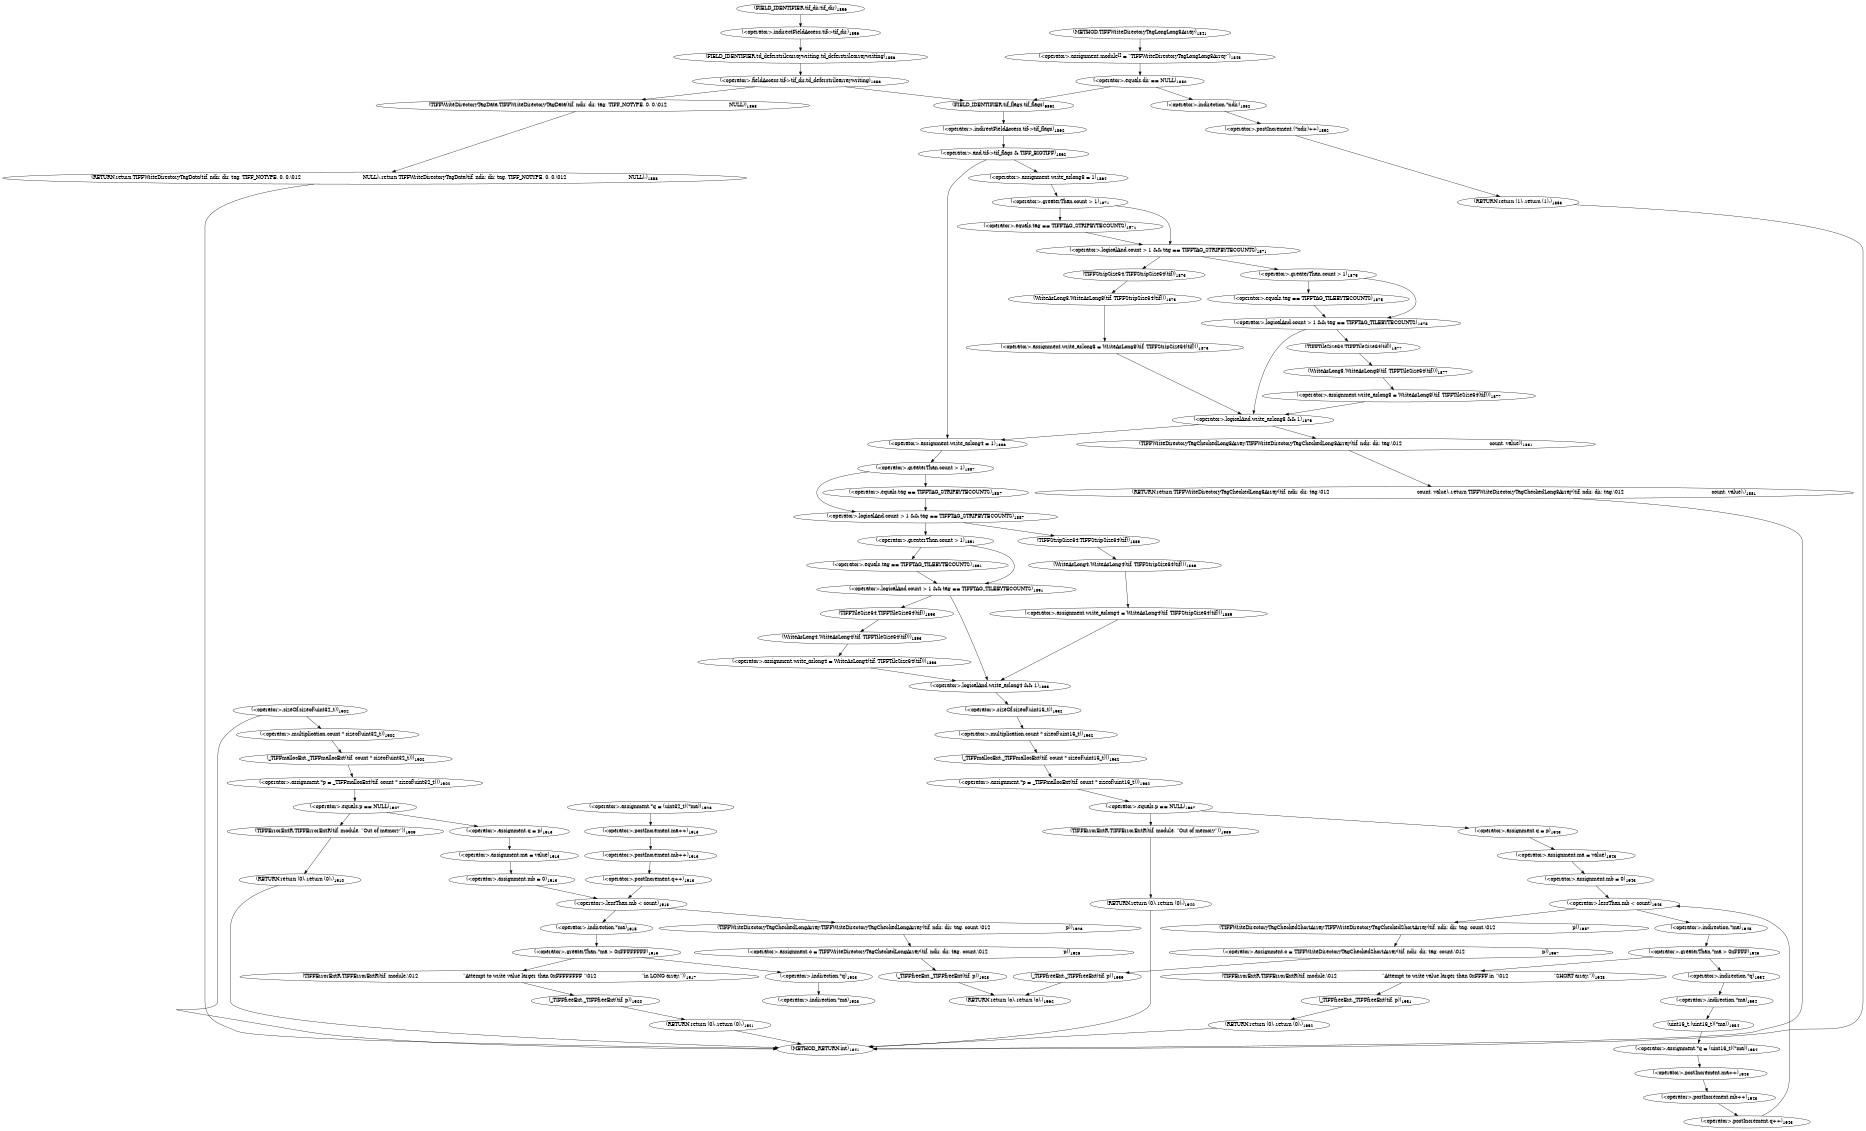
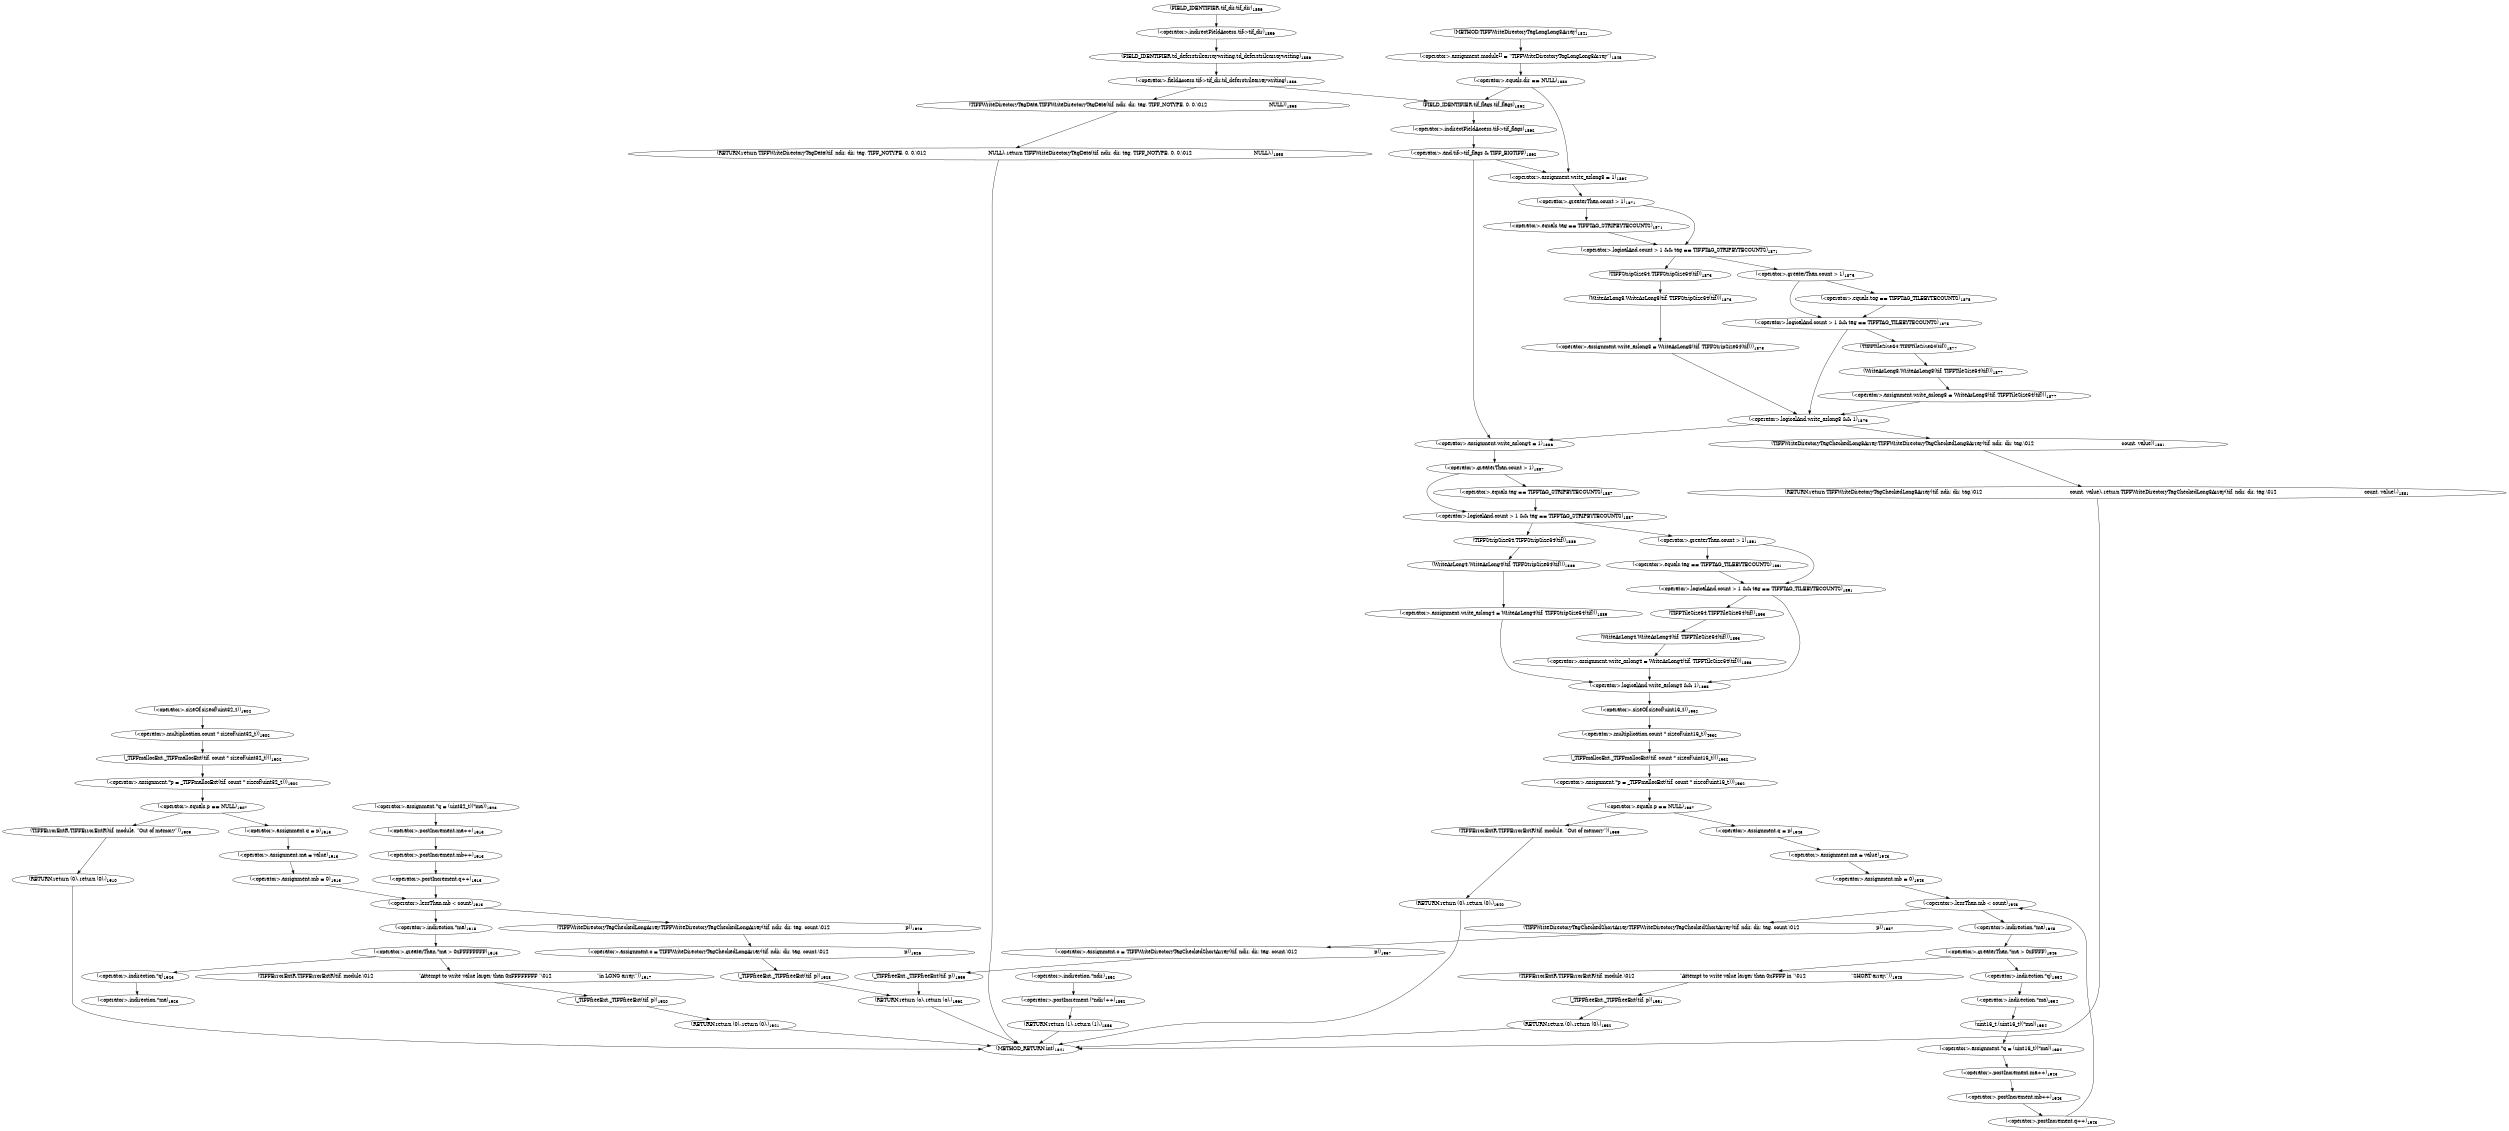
edge "(<operator>.equals,dir == NULL)" -> "(<operator>.indirection,*ndir)": now "(<operator>.equals,dir == NULL)" -> "(<operator>.assignment,write_aslong8 = 1)"
node "(FIELD_IDENTIFIER,tif_flags,tif_flags)": text "6862" -> "1862"
node "(<operator>.multiplication,count * sizeof(uint16_t))": text "1932" -> "4932"
edge "(<operator>.sizeOf,sizeof(uint32_t))" -> "(METHOD_RETURN,int)": now "(RETURN,return (o);,return (o);)" -> "(METHOD_RETURN,int)"
